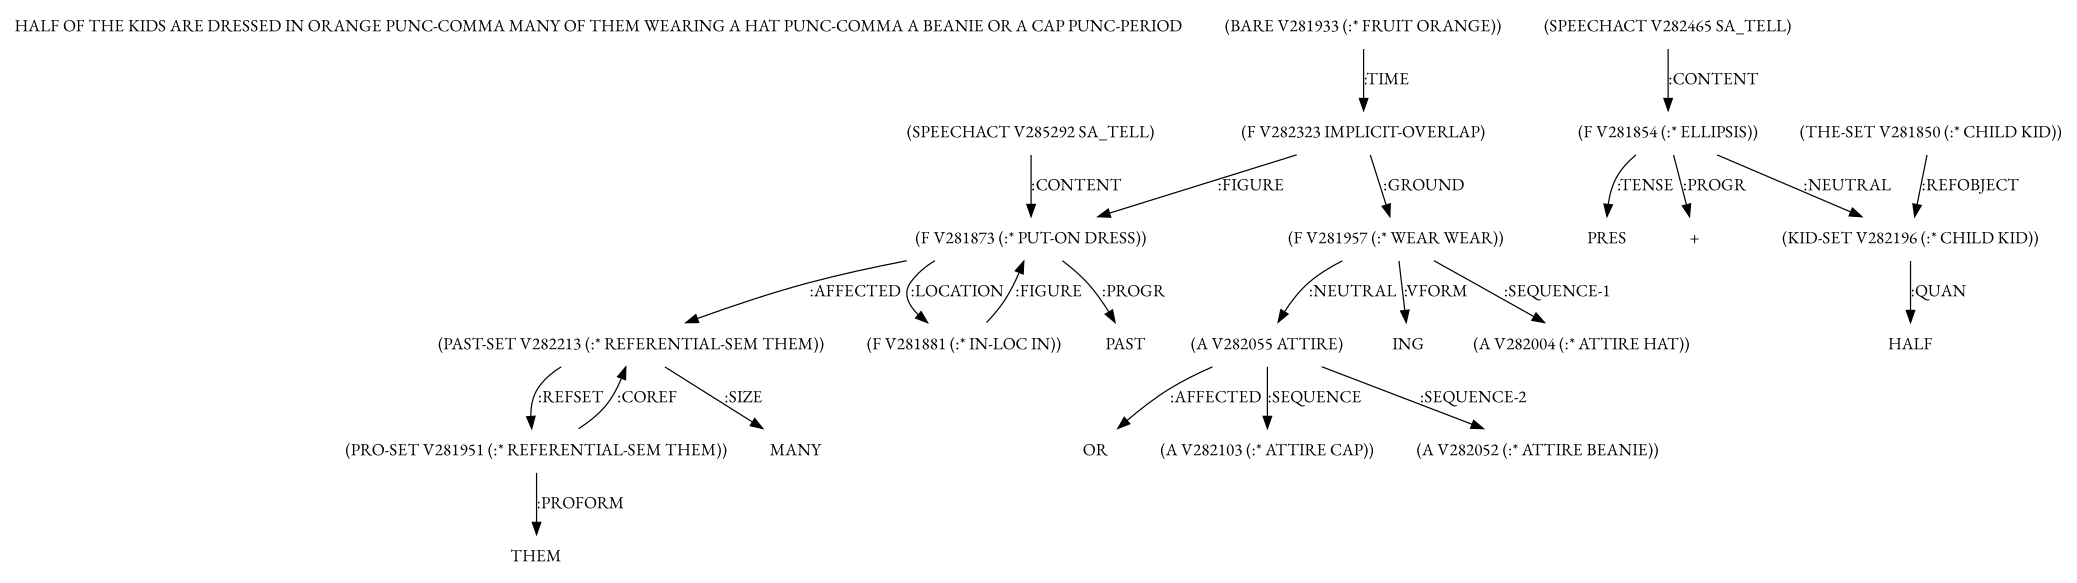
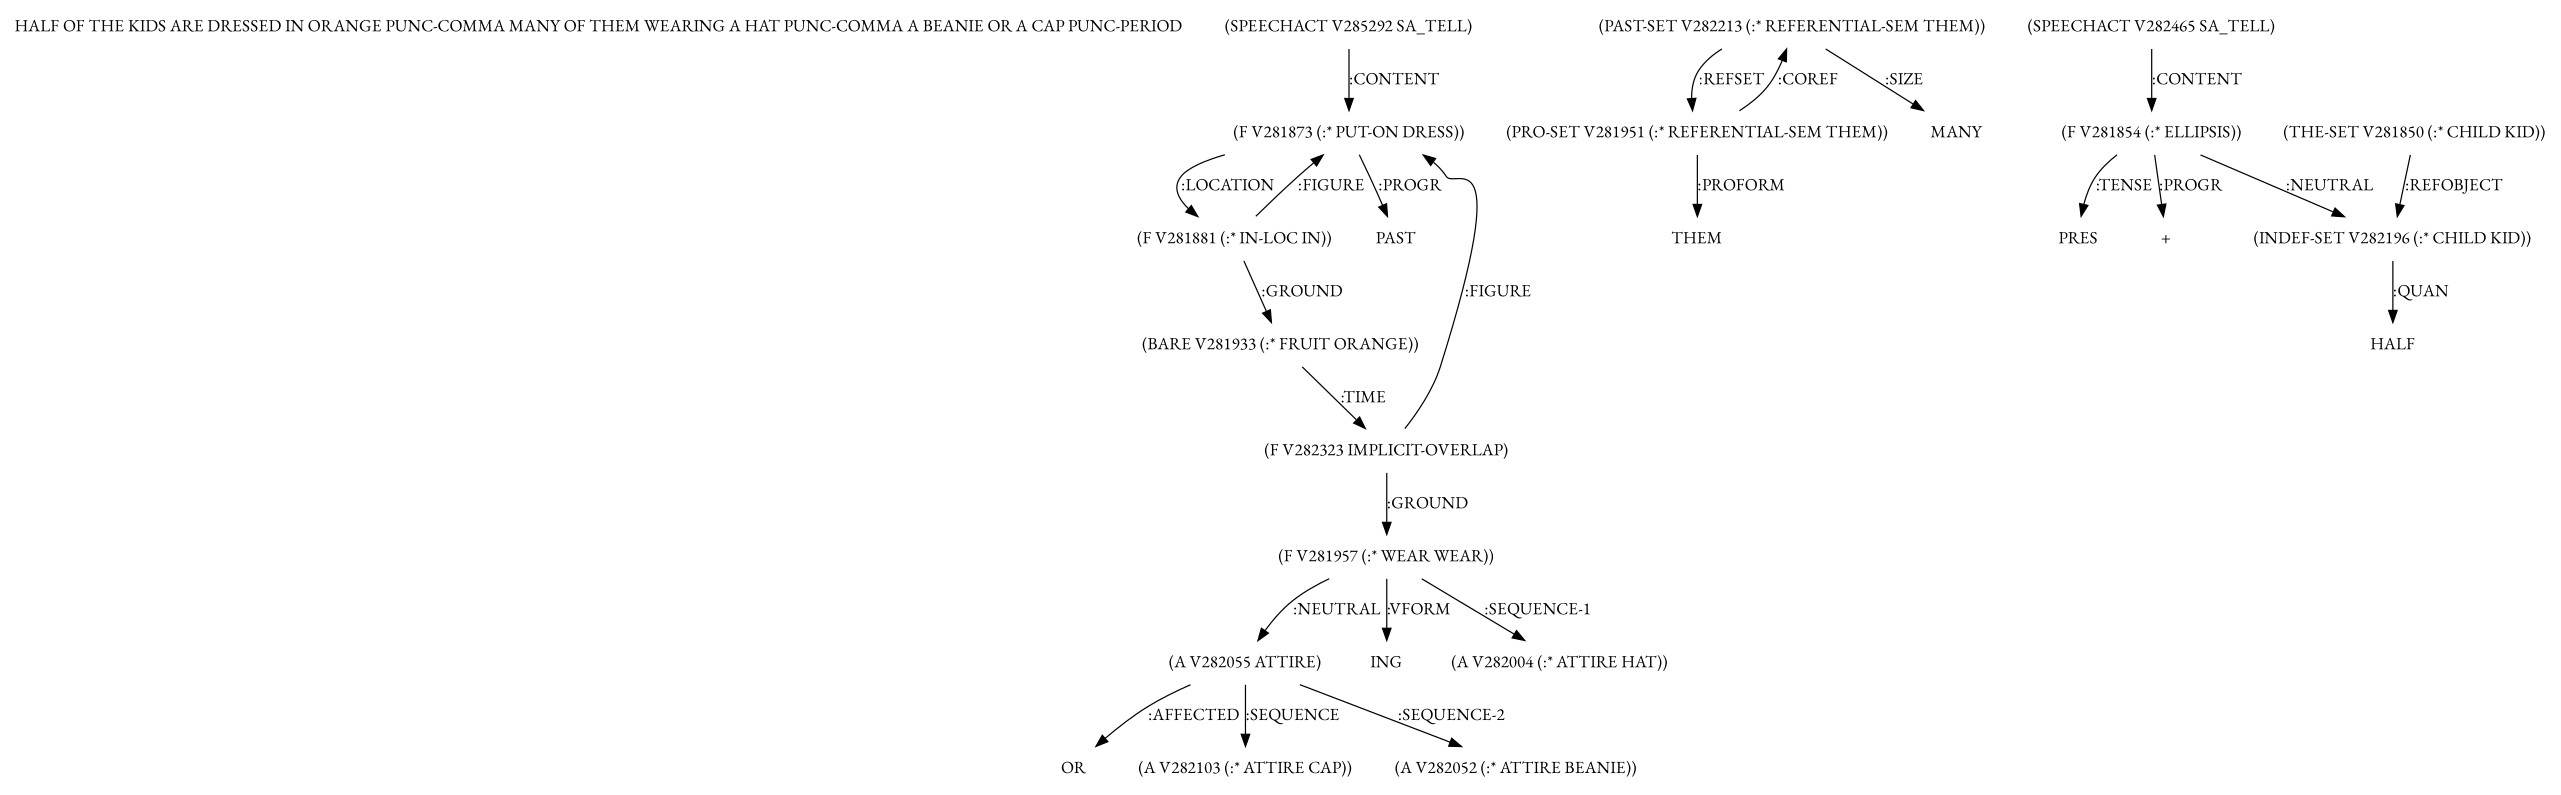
node "(KID-SET V282196 (:* CHILD KID))": label "(KID-SET V282196 (:* CHILD KID))" -> "(INDEF-SET V282196 (:* CHILD KID))"
edge "(F V281873 (:* PUT-ON DRESS))" -> "(PAST-SET V282213 (:* REFERENTIAL-SEM THEM))": removed, label ":AFFECTED"
edge "(F V281881 (:* IN-LOC IN))" -> "(BARE V281933 (:* FRUIT ORANGE))": added, label ":GROUND"
